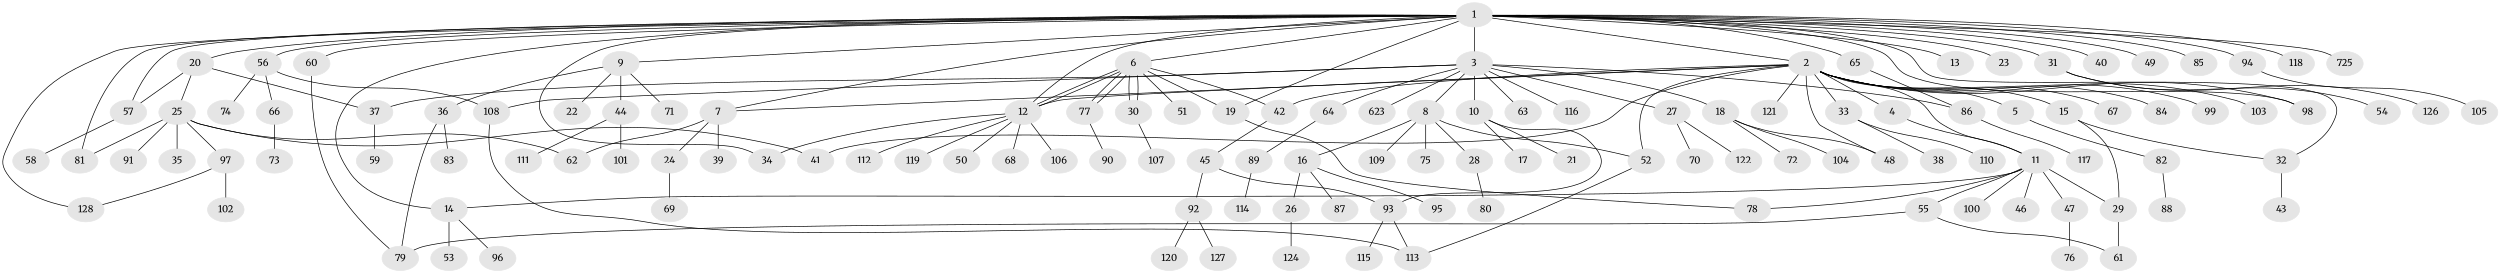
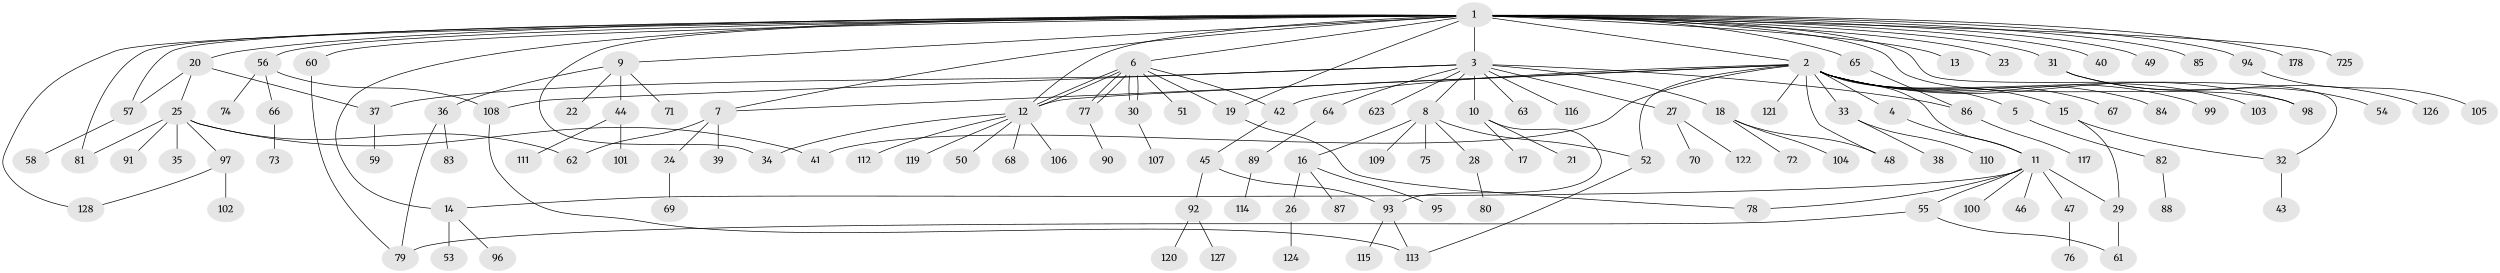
node "118": label "118" -> "178"
